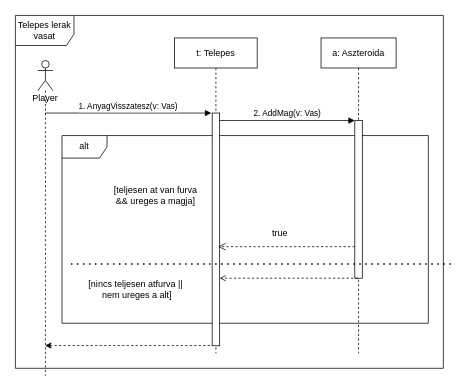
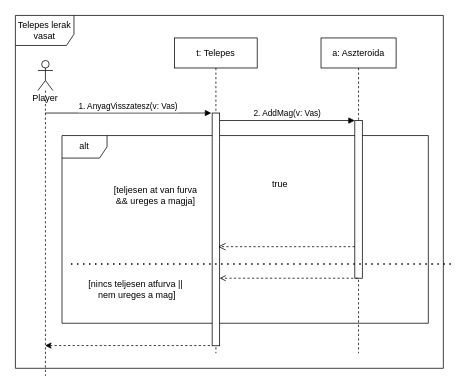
node "true": moved (279, 233) -> (279, 184)
node "[nincs teljesen atfurva || nem ureges a alt]": label "[nincs teljesen atfurva || nem ureges a alt]" -> "[nincs teljesen atfurva || nem ureges a mag]"
